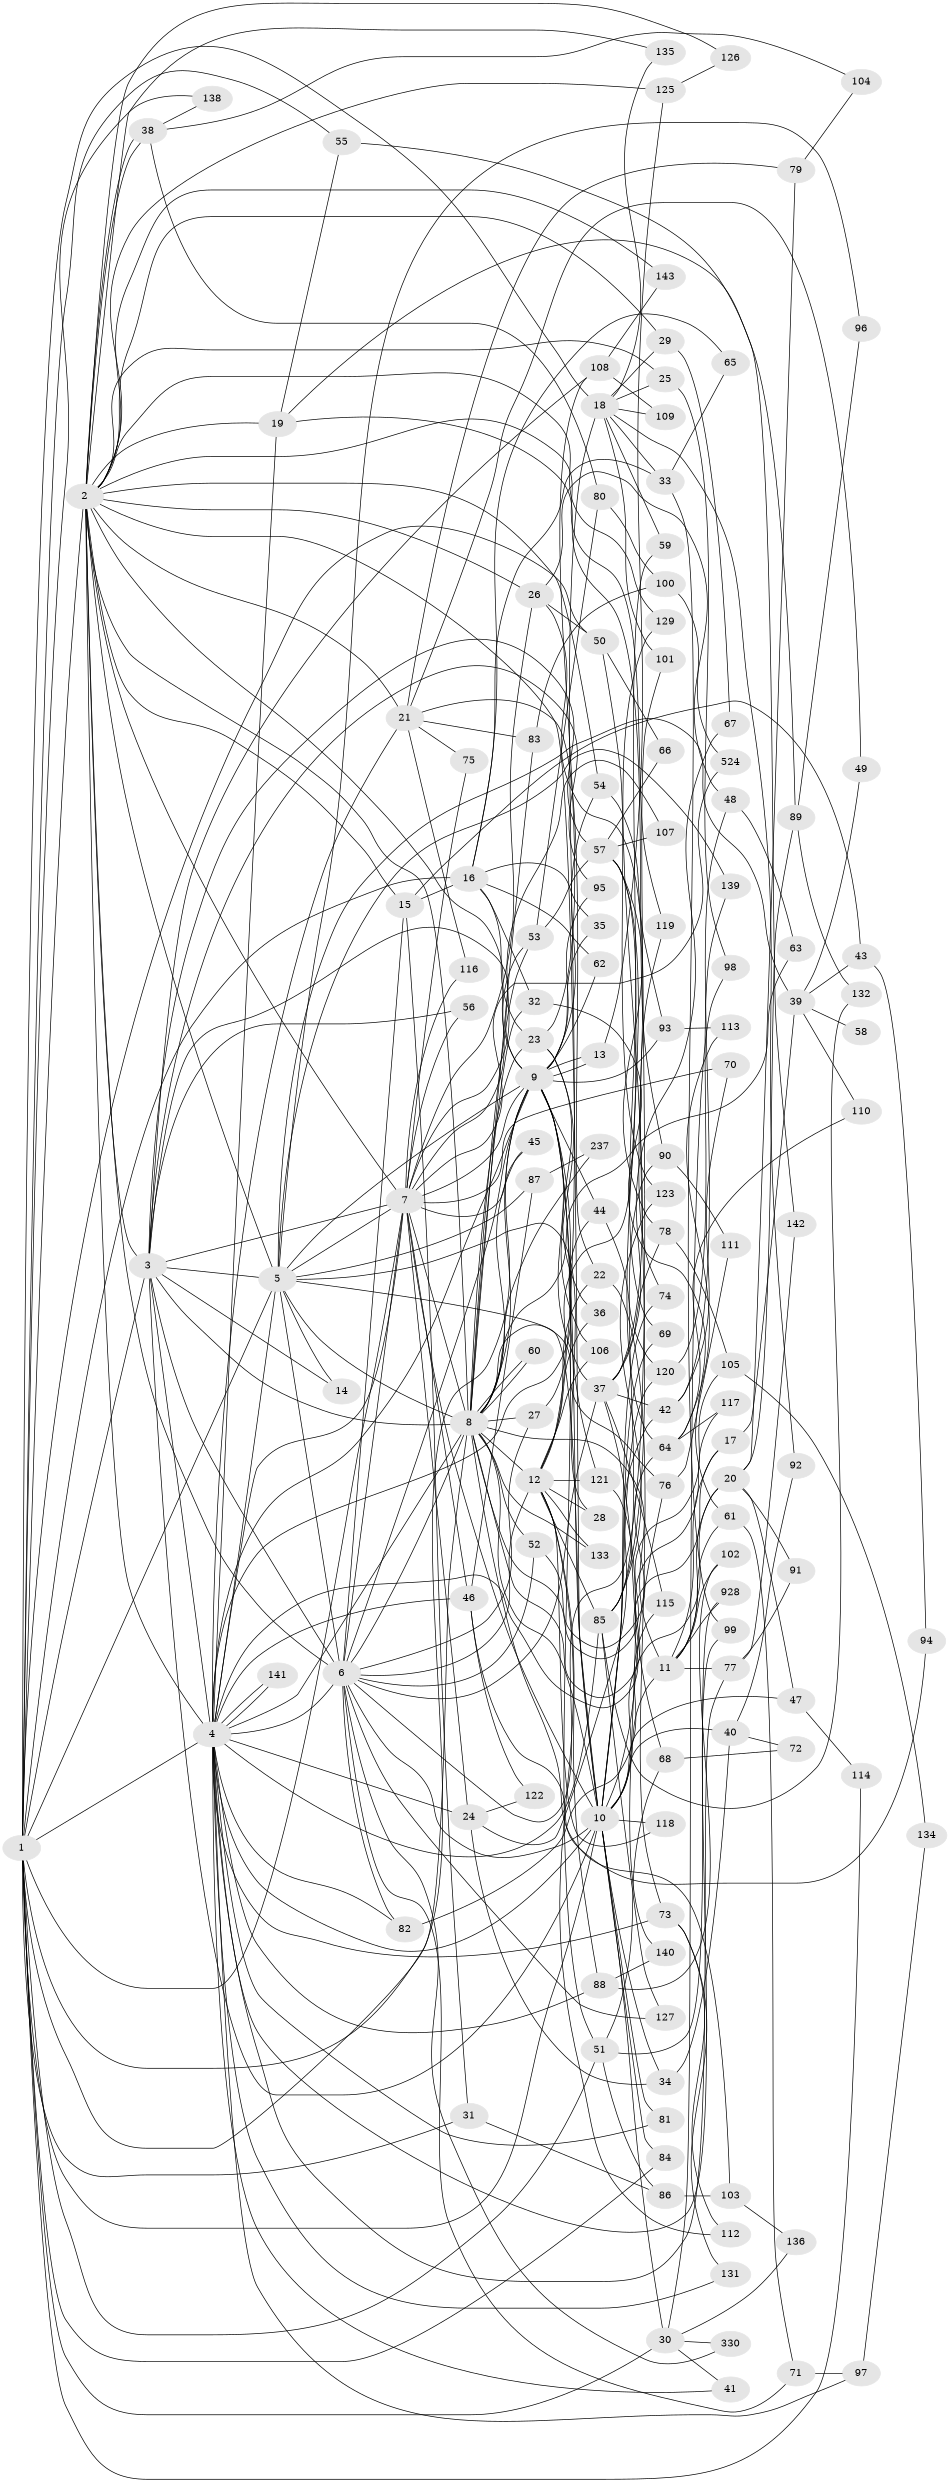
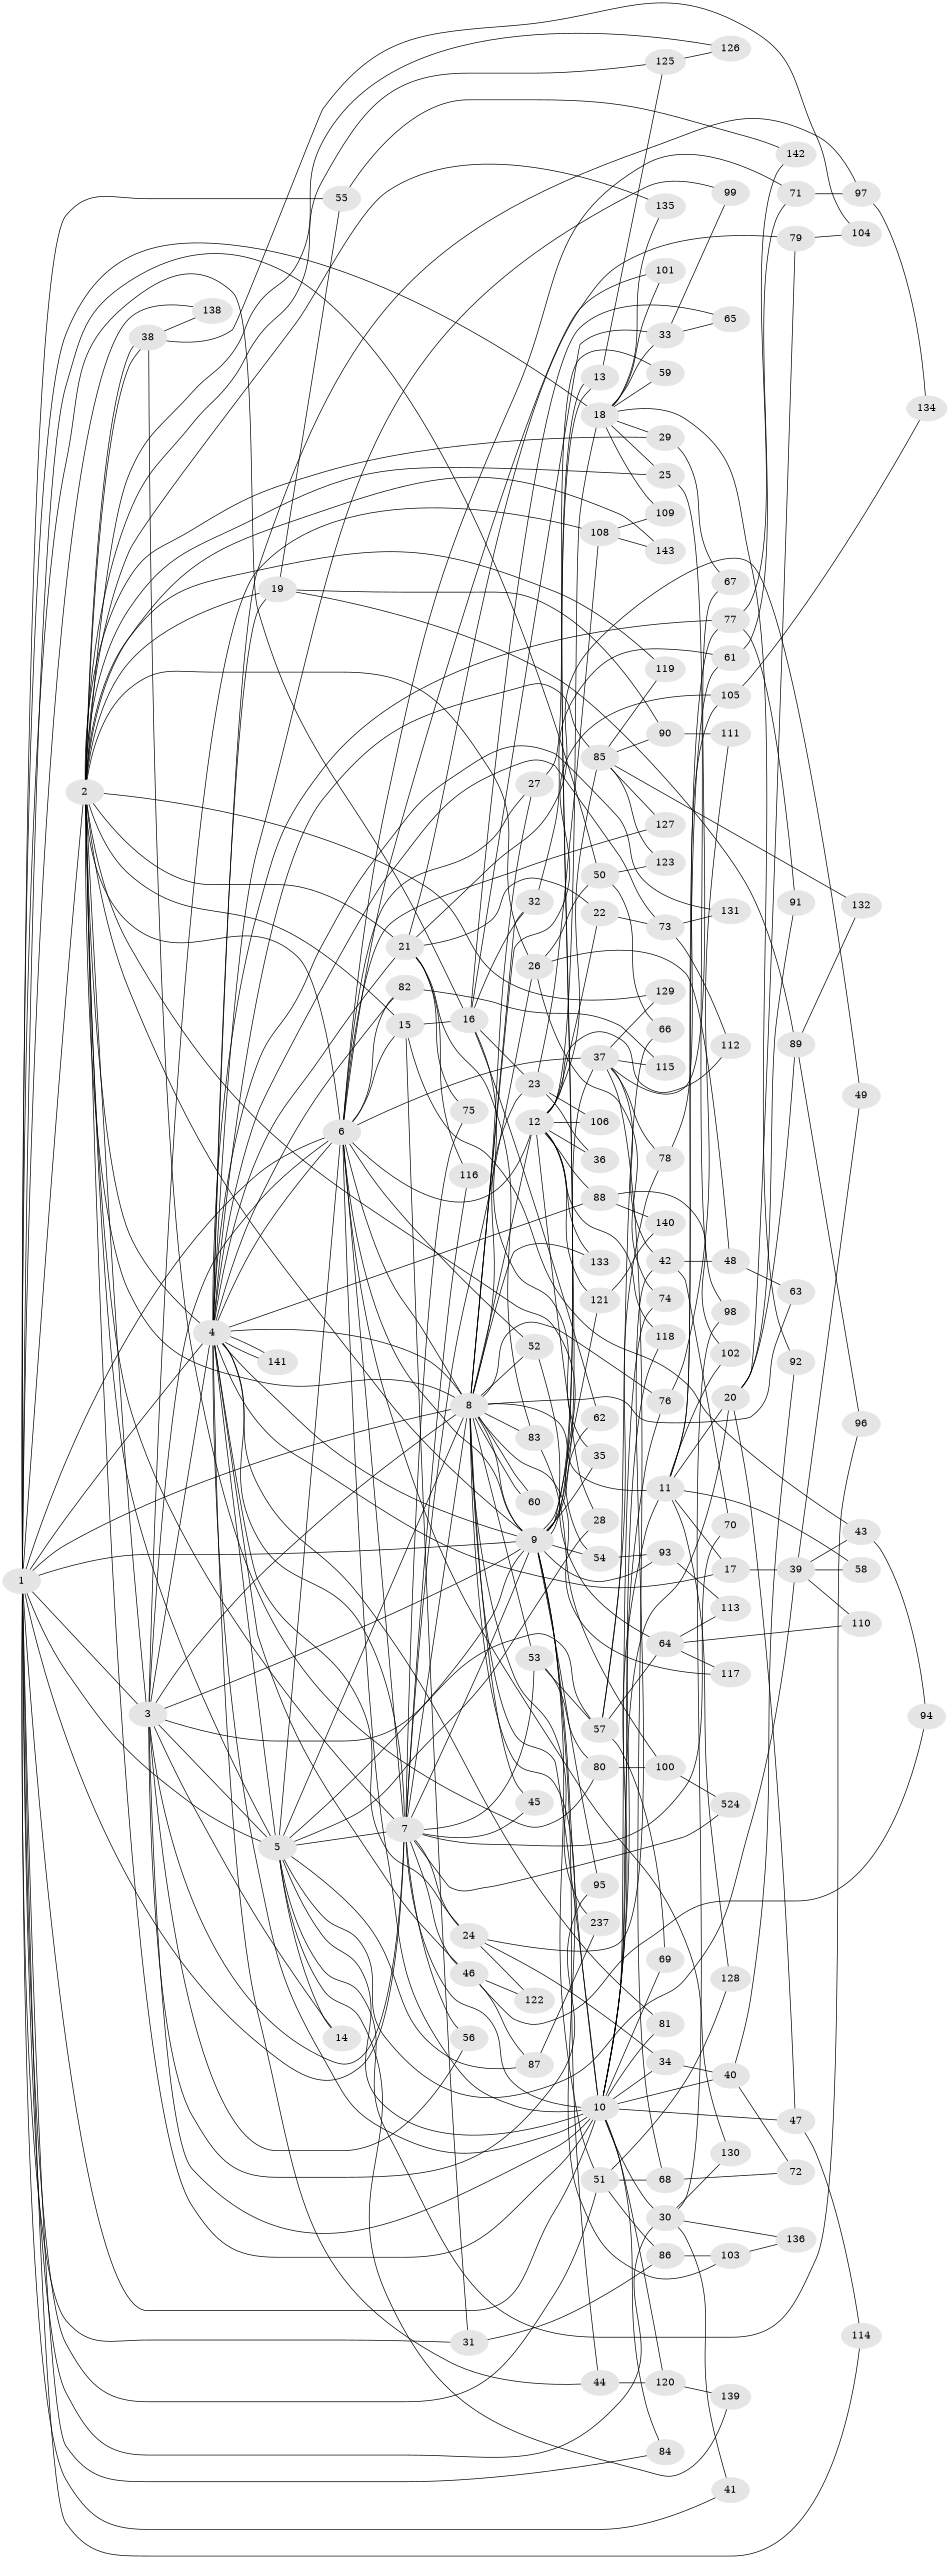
node "107": removed
edge "6" -- "1": added
edge "11" -- "58": added
node "928": label "928" -> "128"
edge "4" -- "41": now "1" -- "41"
node "330": label "330" -> "130"
